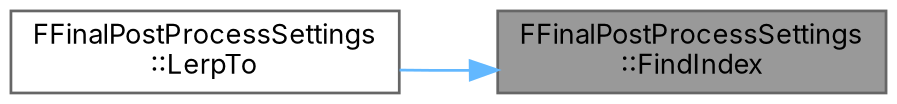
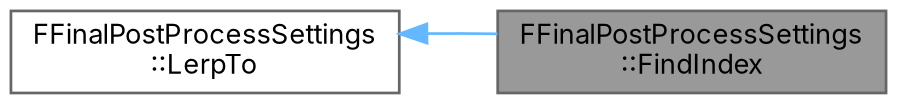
edge "FFinalPostProcessSettings ::LerpTo" -> "FFinalPostProcessSettings ::FindIndex": reversed
